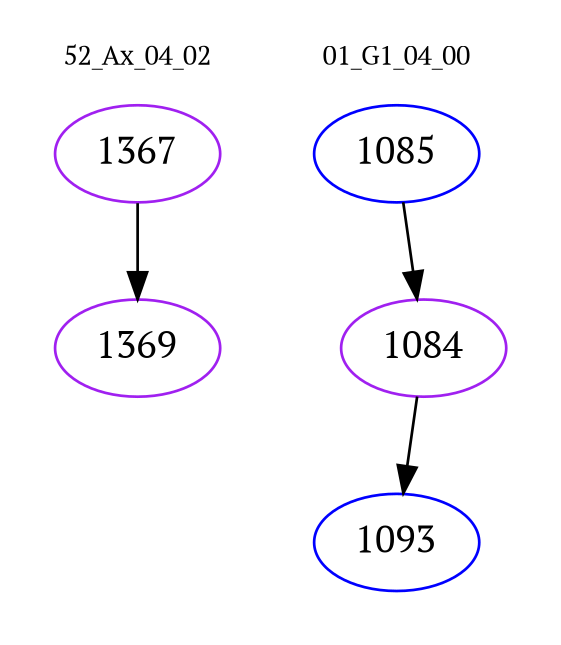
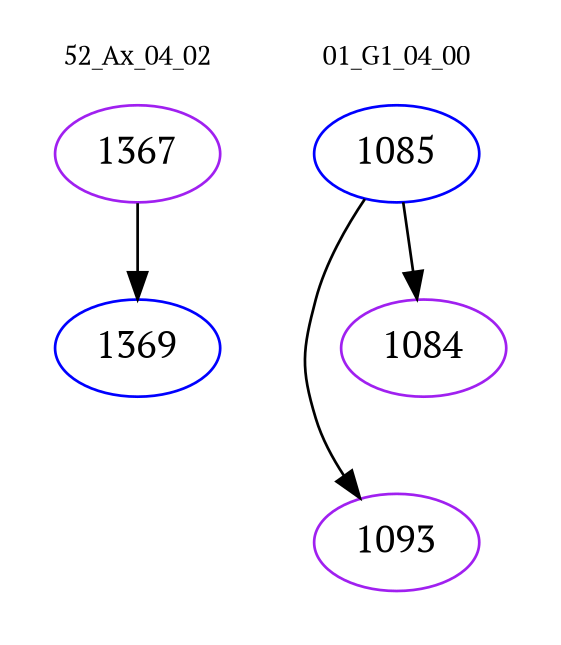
node "1369": color purple -> blue
edge "1084" -> "1093": now "1085" -> "1093"
node "1093": color blue -> purple
